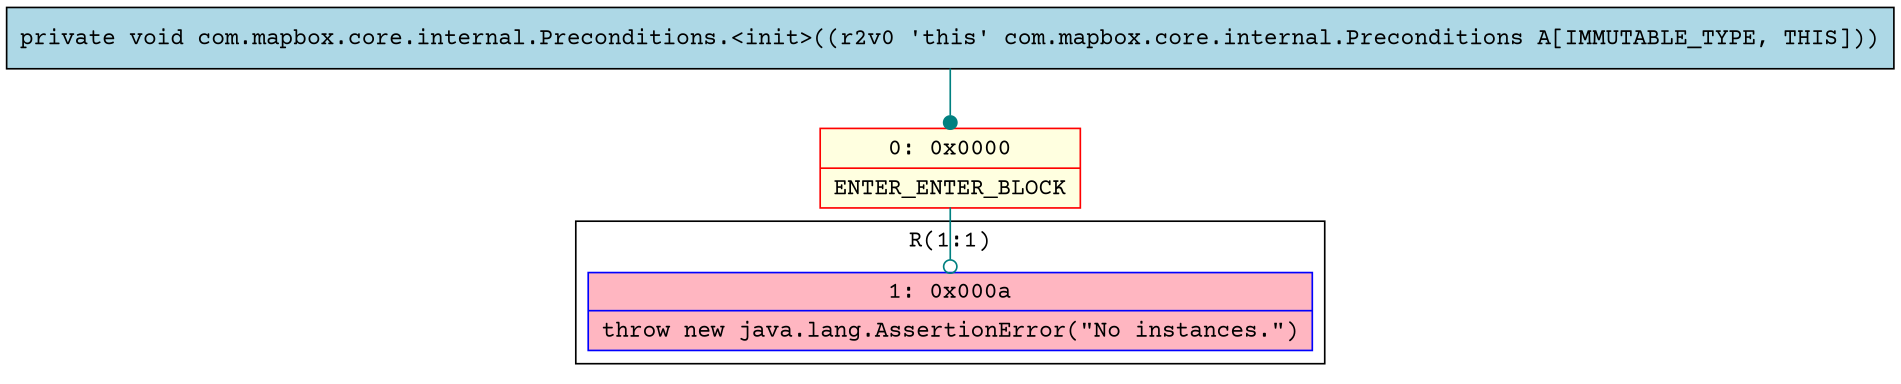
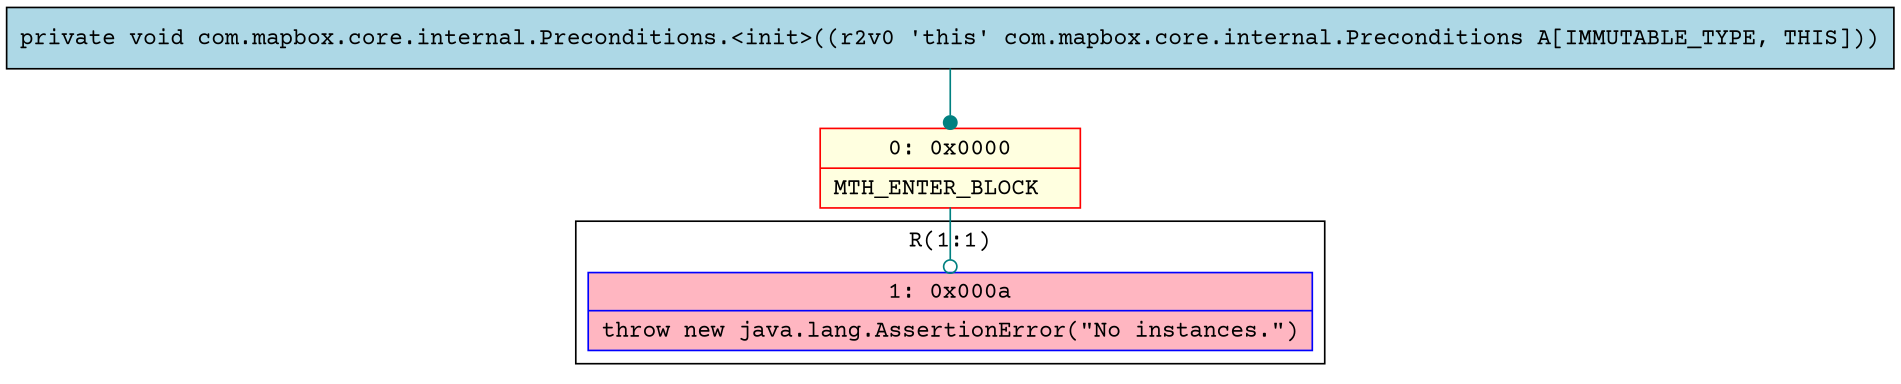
node "0: 0x0000": text "ENTER_ENTER_BLOCK" -> "MTH_ENTER_BLOCK"
